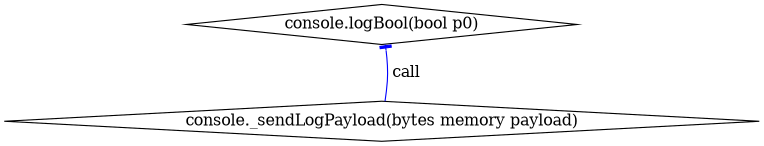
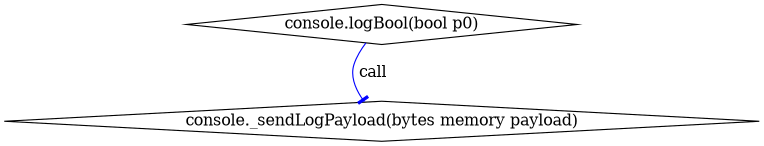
edge "console._sendLogPayload(bytes memory payload)" -> "console.logBool(bool p0)": reversed
